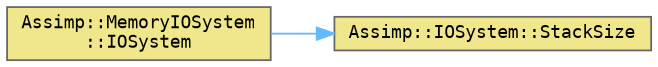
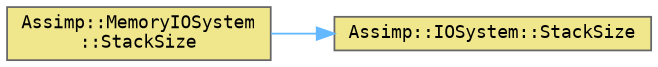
node "Assimp::MemoryIOSystem ::IOSystem": label "Assimp::MemoryIOSystem ::IOSystem" -> "Assimp::MemoryIOSystem ::StackSize"
